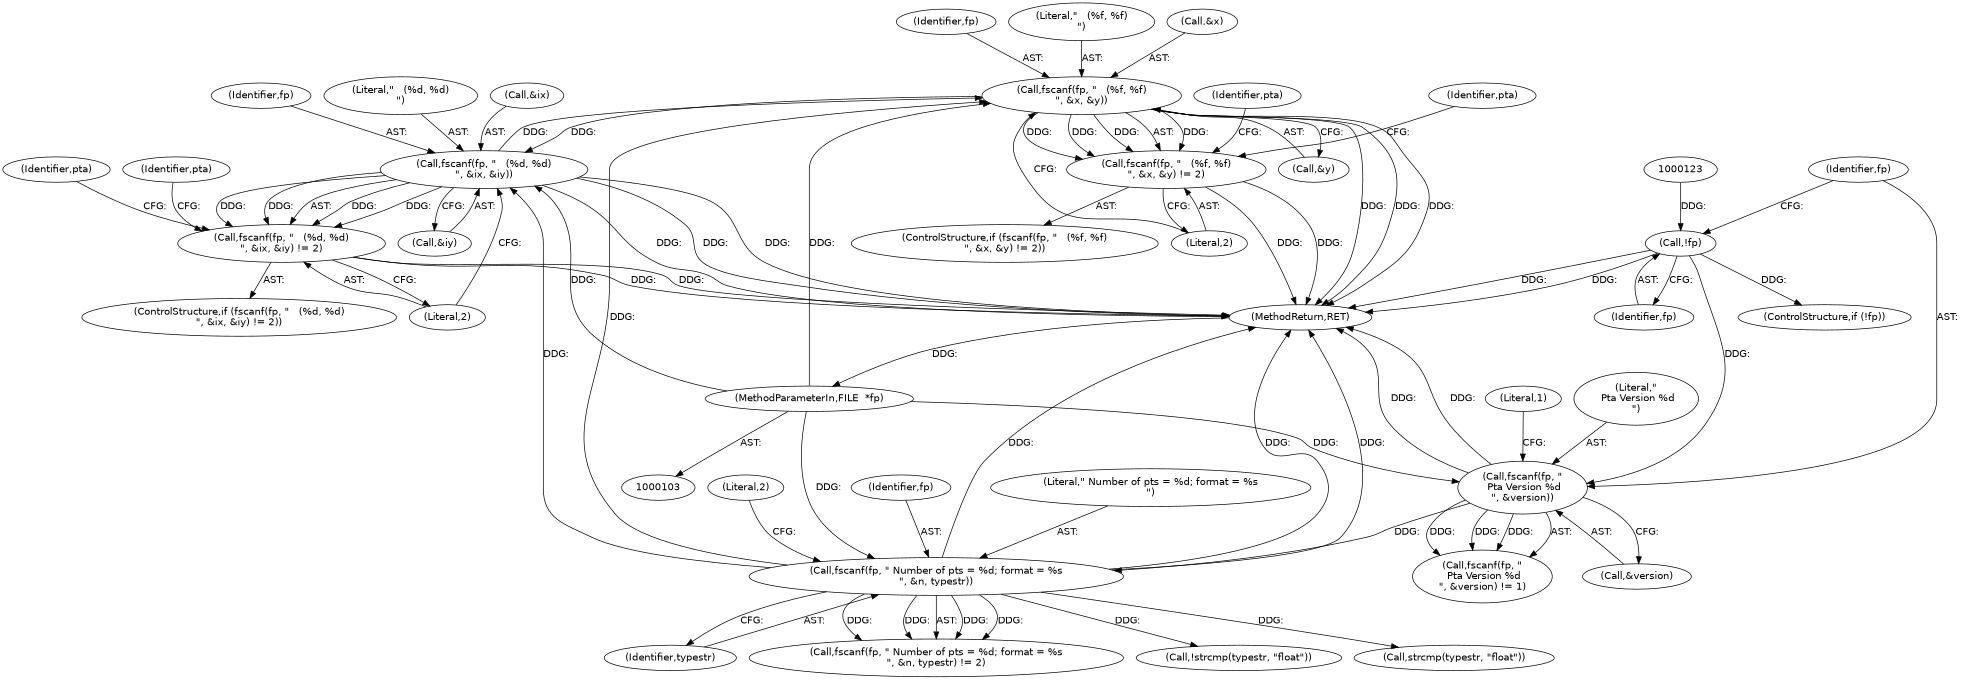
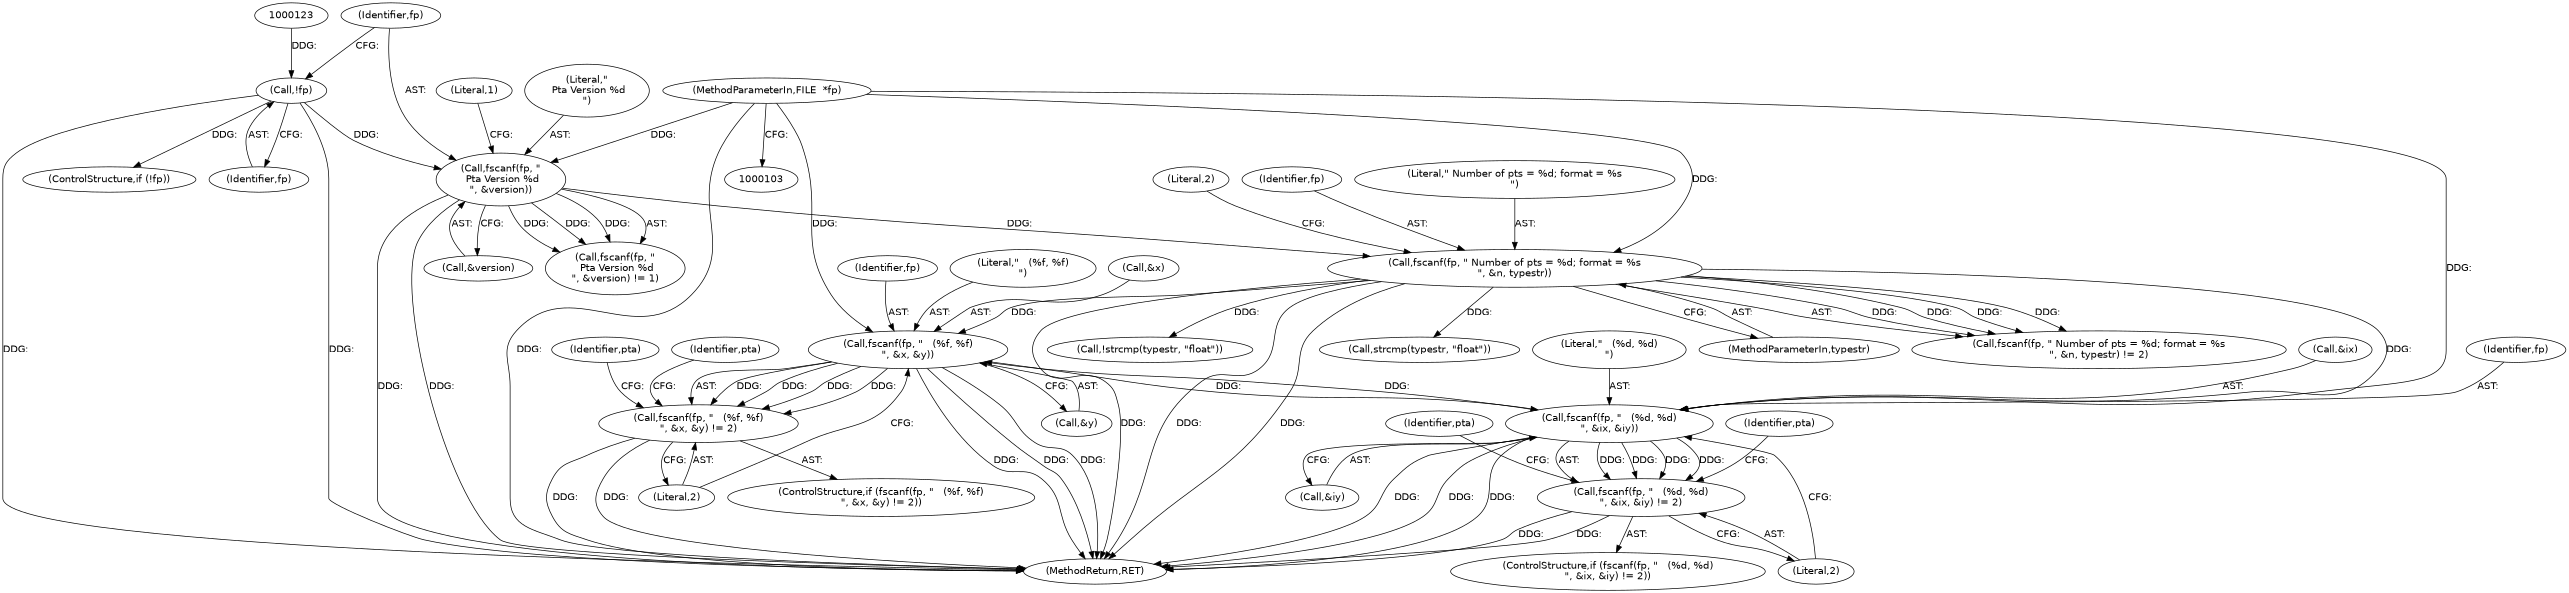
edge "(MethodReturn,RET)" -> "(MethodParameterIn,FILE  *fp)": reversed
edge "(MethodParameterIn,FILE  *fp)" -> "1000103": label "AST: " -> "CFG: "
node "(Identifier,typestr)": label "(Identifier,typestr)" -> "(MethodParameterIn,typestr)"
